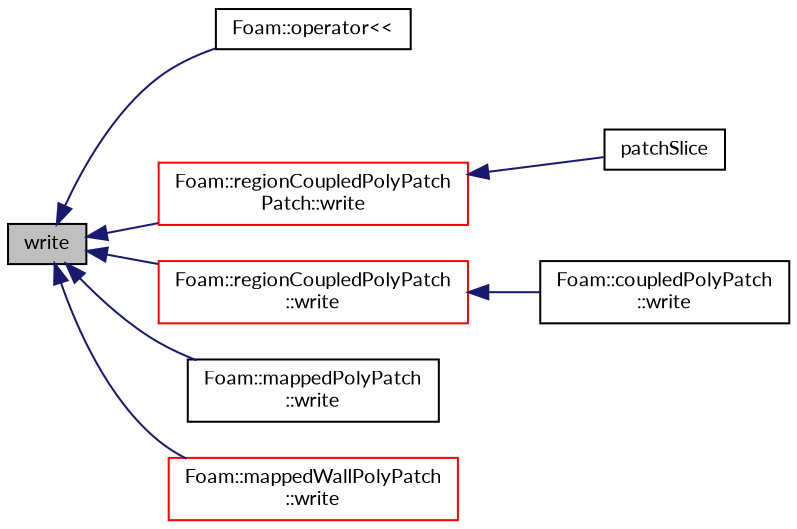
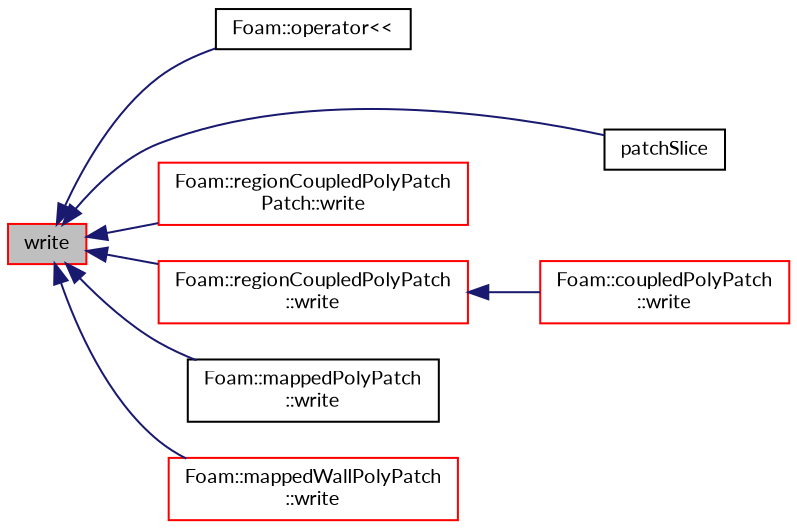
edge "patchSlice" -> "Foam::regionCoupledPolyPatch Patch::write": now "patchSlice" -> "write"
node "write": color black -> red
node "Foam::coupledPolyPatch ::write": color black -> red
